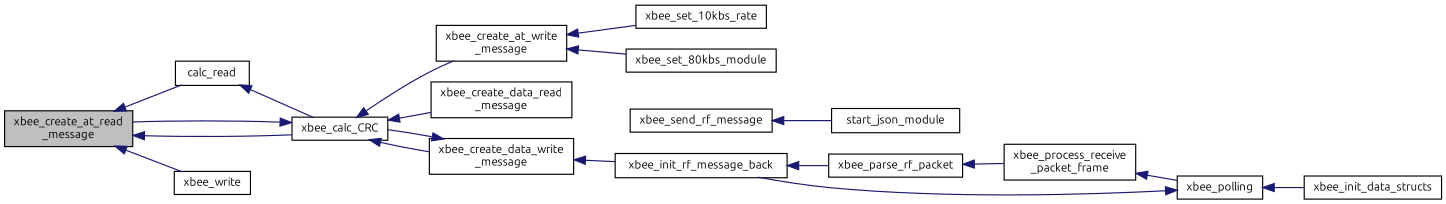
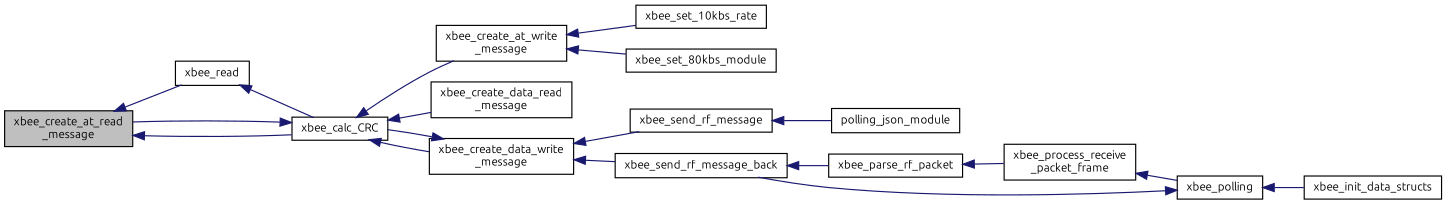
node "calc_read": label "calc_read" -> "xbee_read"
node "start_json_module": label "start_json_module" -> "polling_json_module"
edge "xbee_send_rf_message" -> "xbee_create_data_write _message": added
node "xbee_init_rf_message_back": label "xbee_init_rf_message_back" -> "xbee_send_rf_message_back"
node "xbee_write": removed
